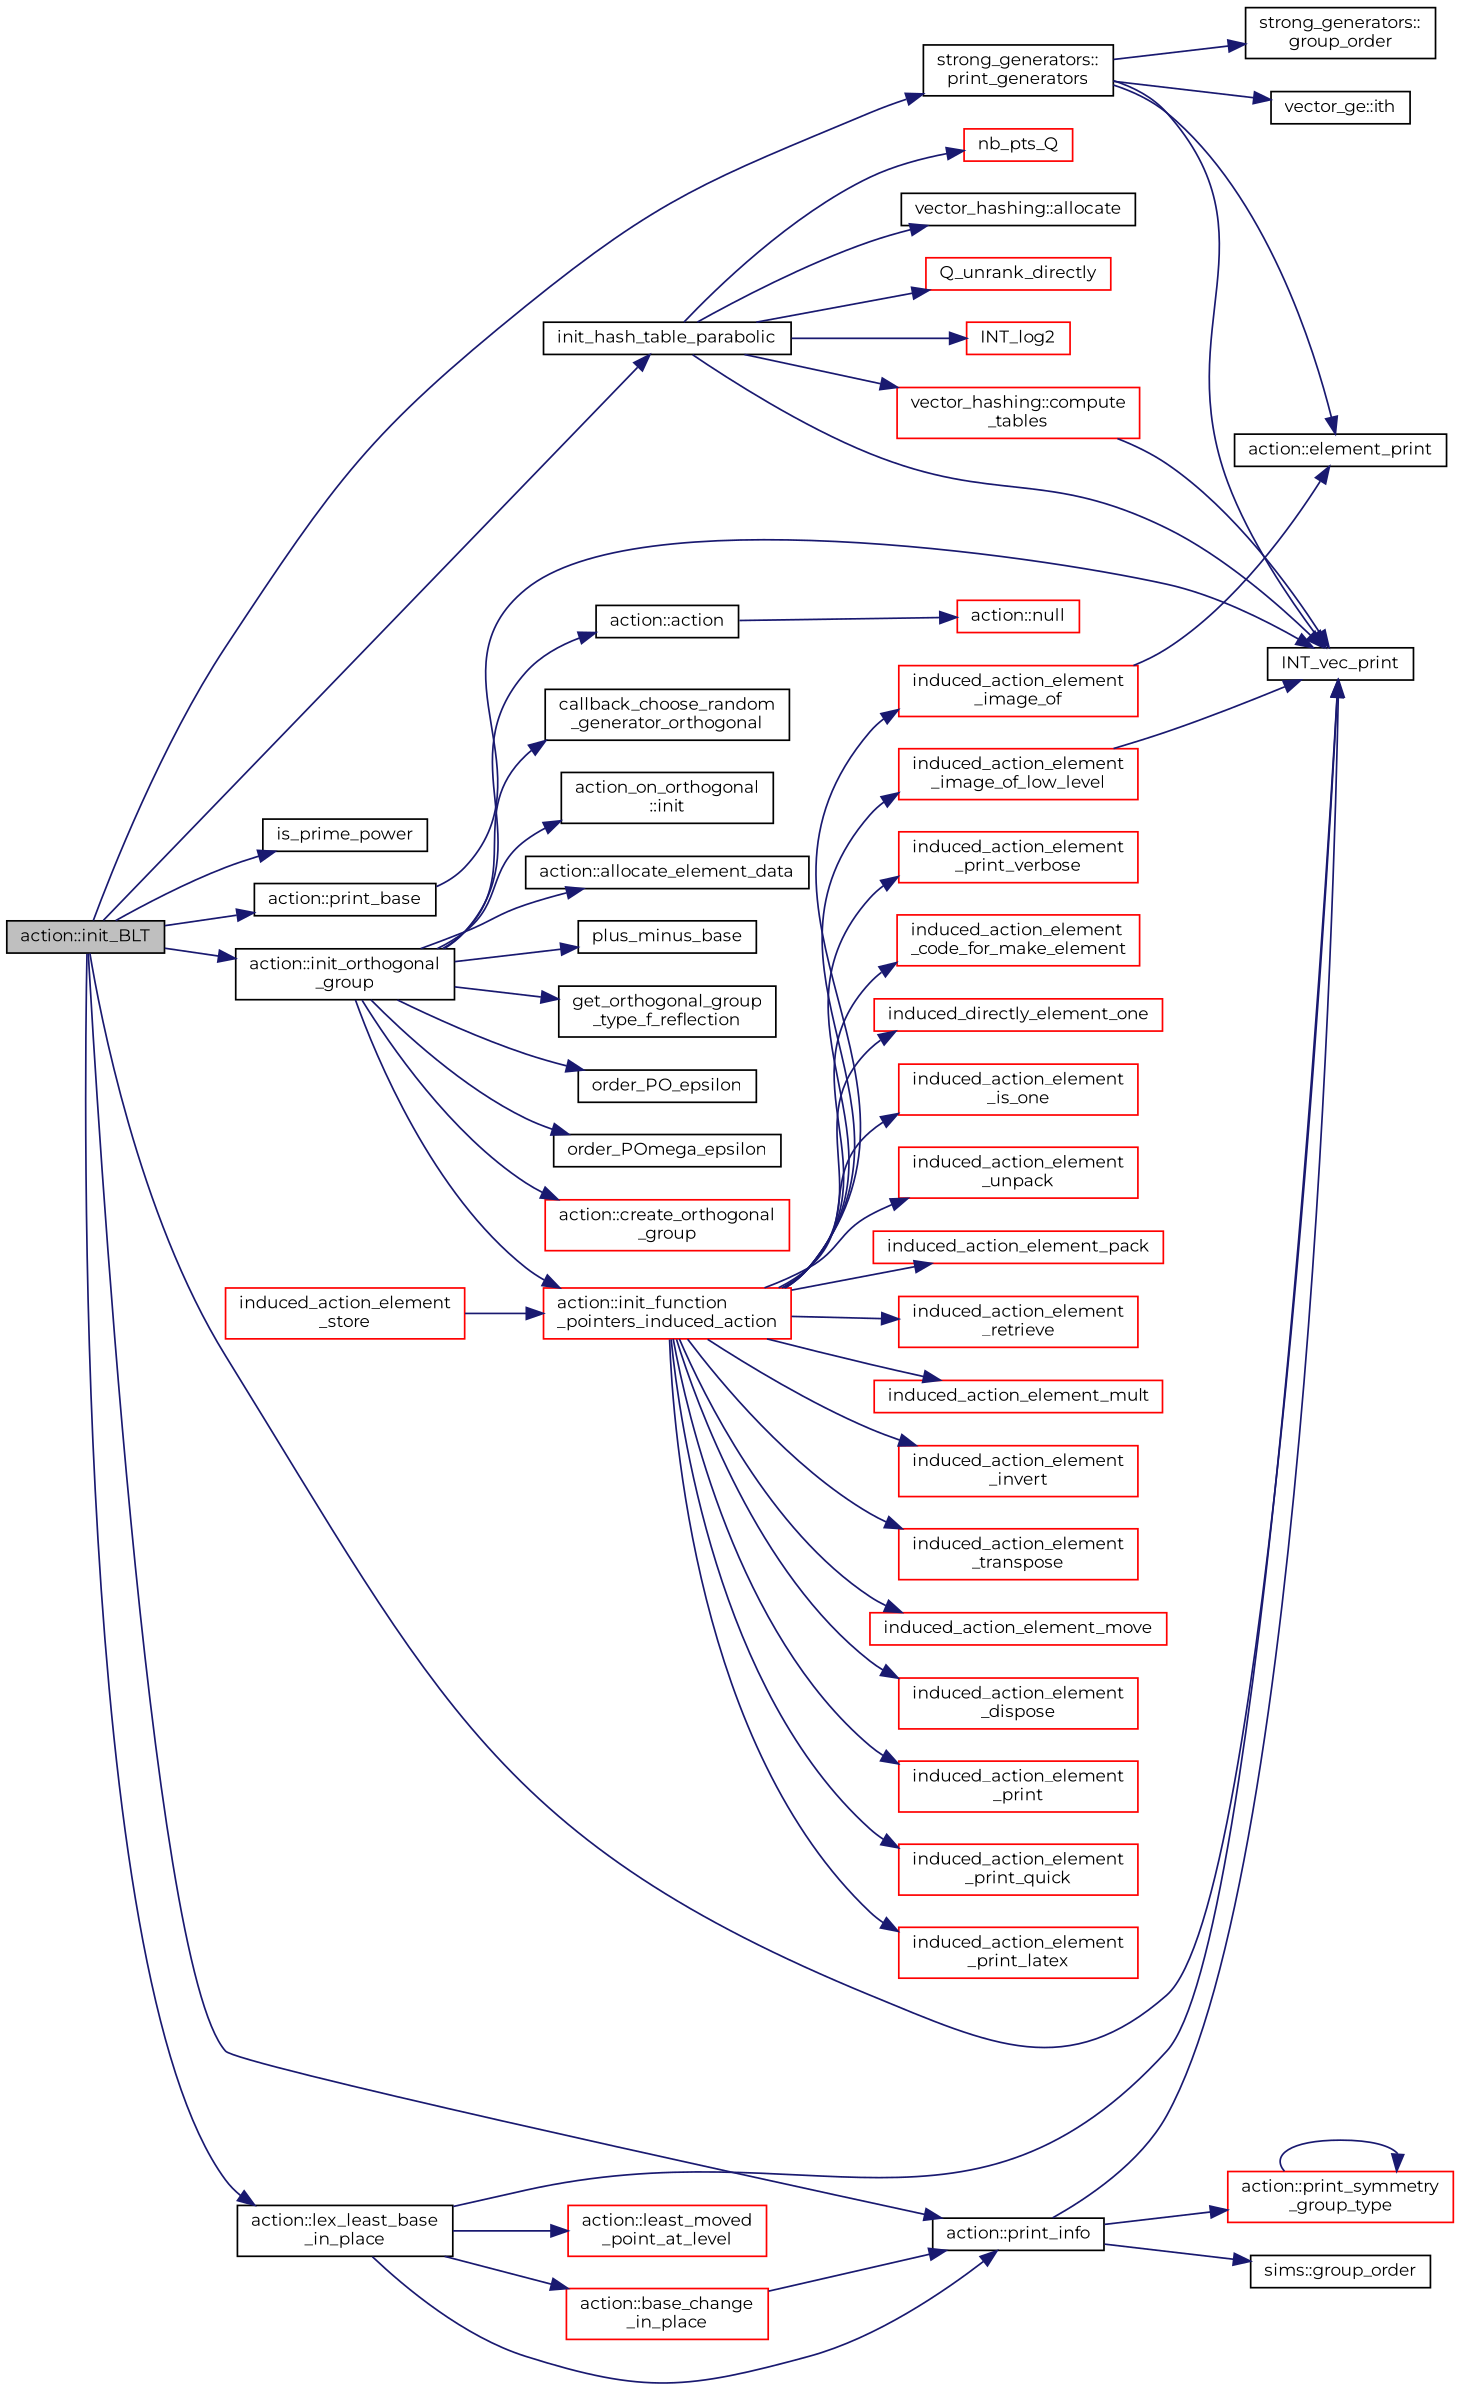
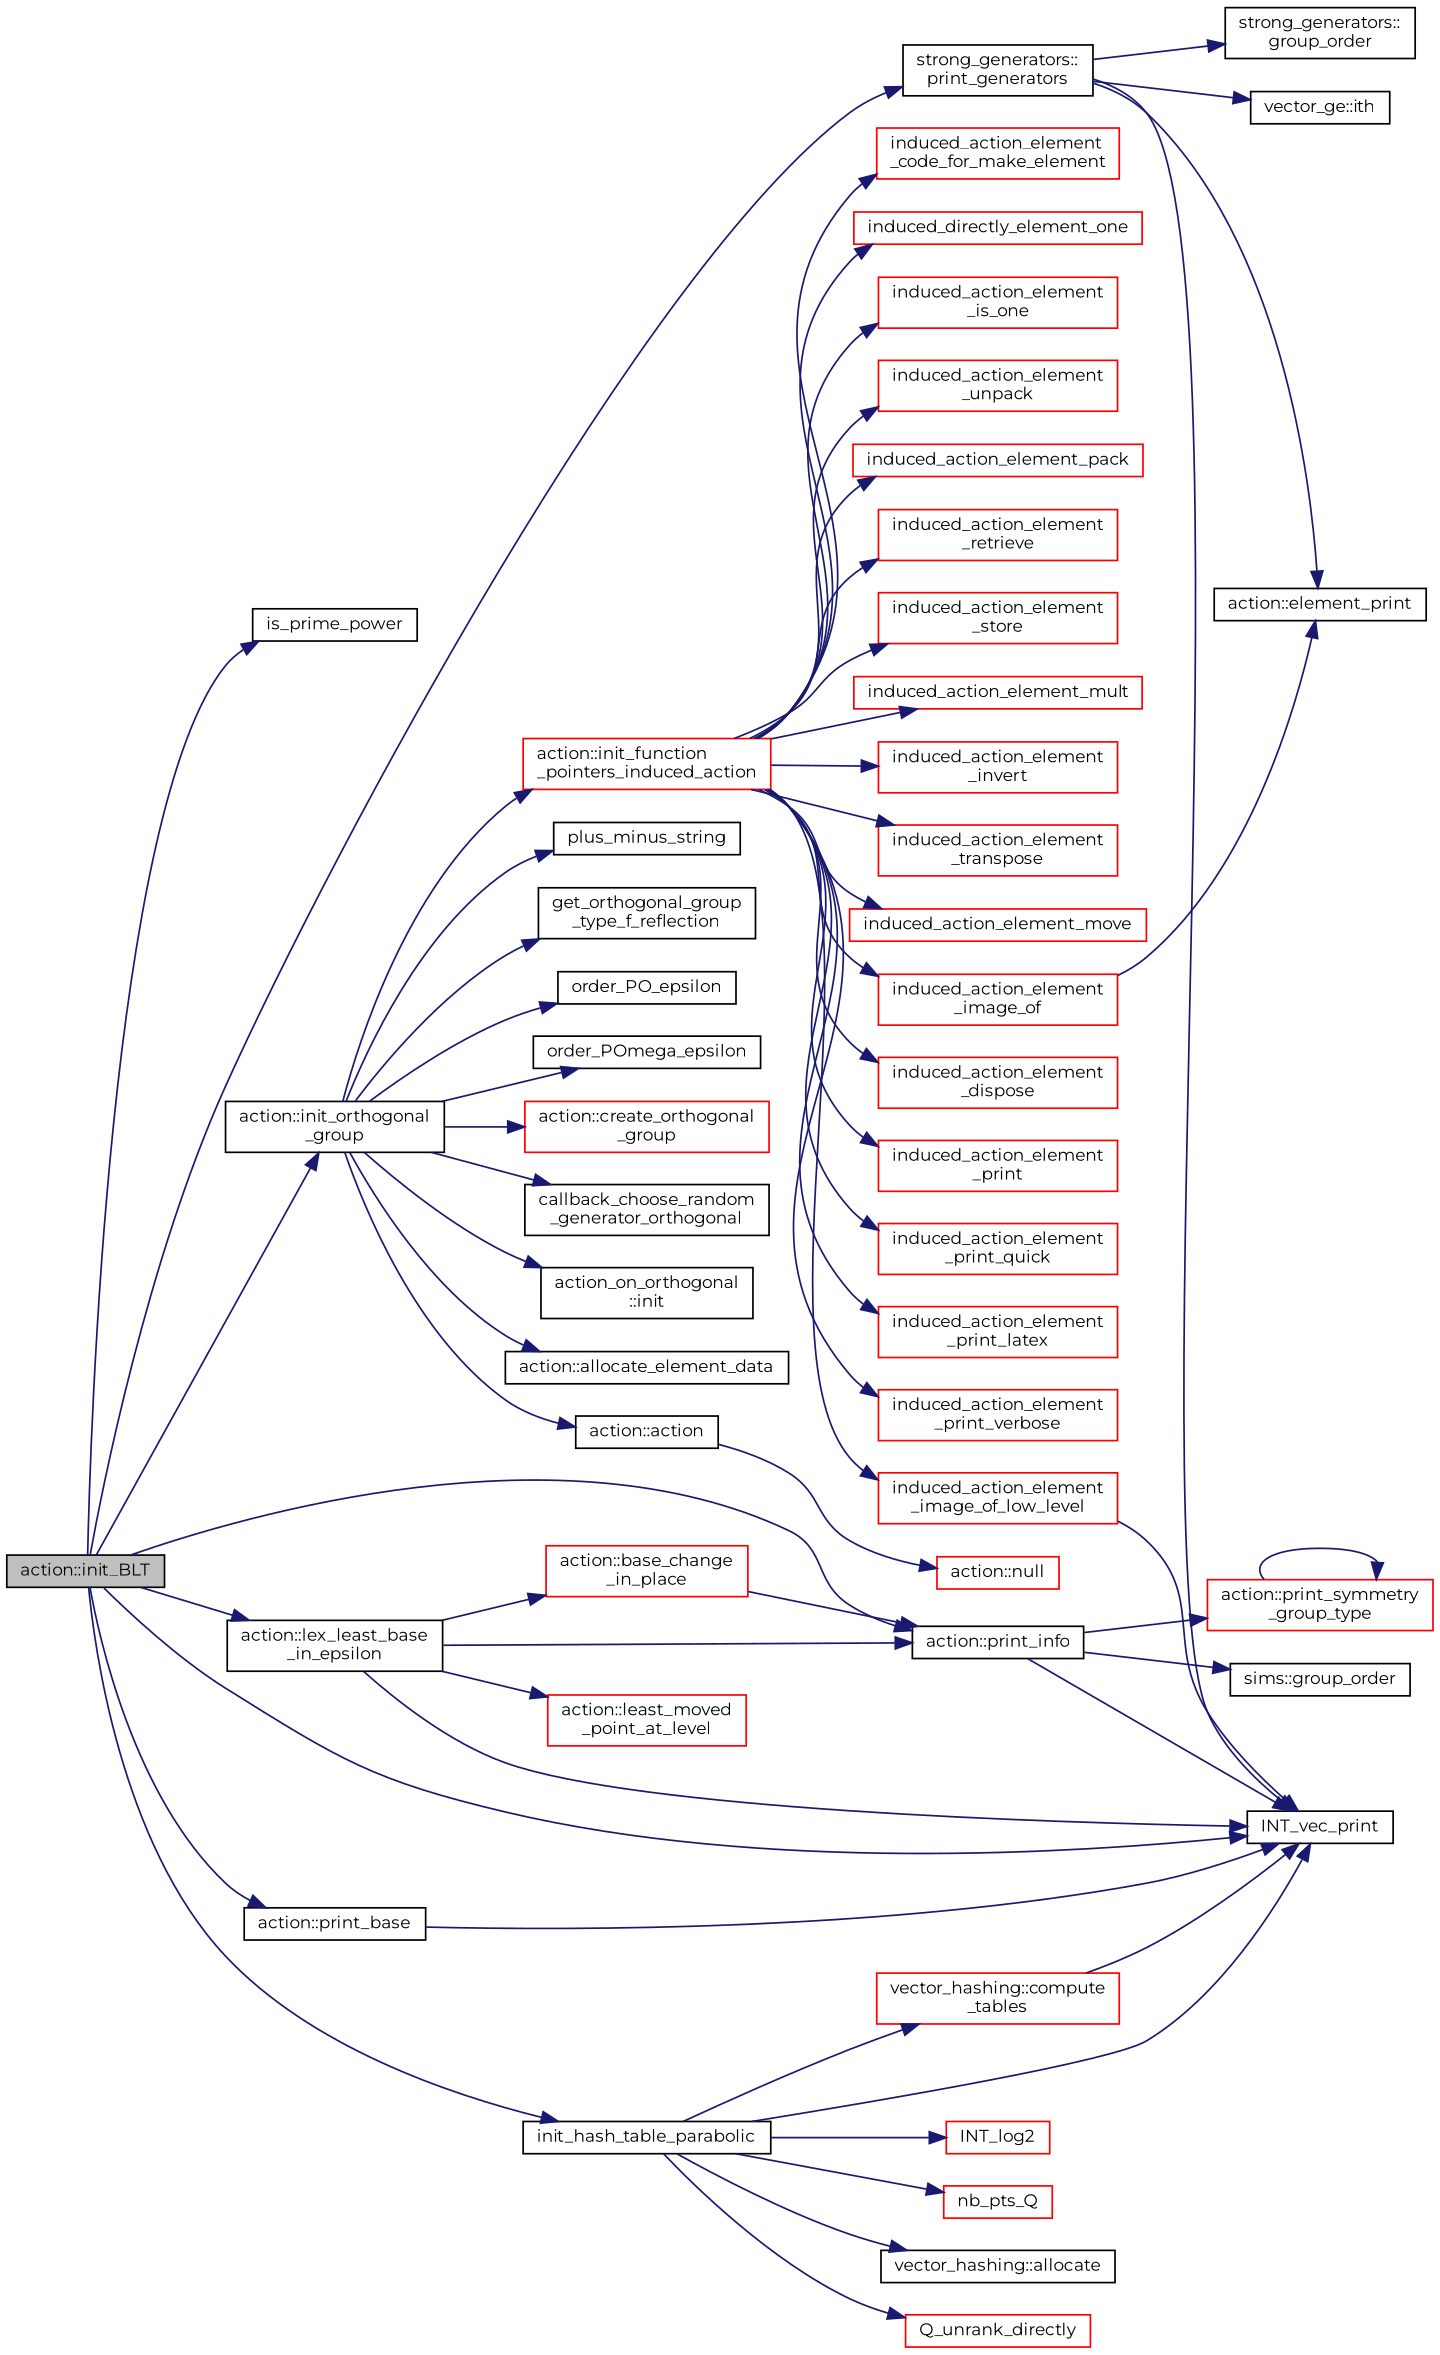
node "plus_minus_base": label "plus_minus_base" -> "plus_minus_string"
edge "induced_action_element _store" -> "action::init_function _pointers_induced_action": reversed
node "action::lex_least_base _in_place": label "action::lex_least_base _in_place" -> "action::lex_least_base _in_epsilon"
